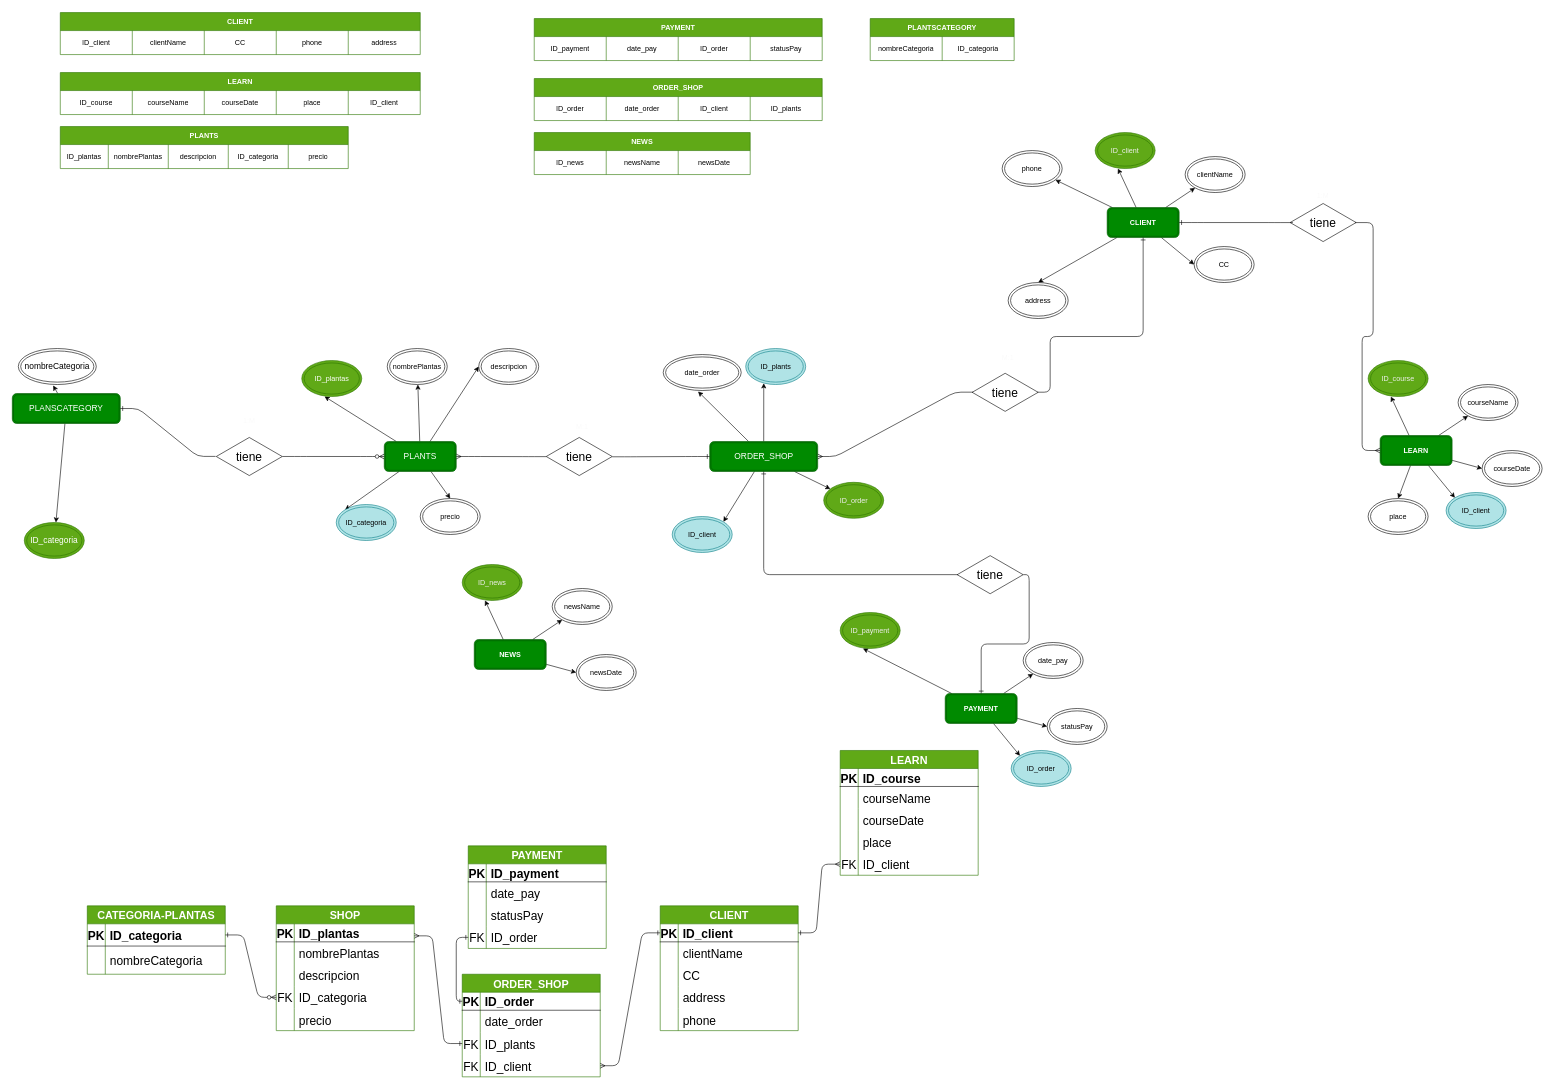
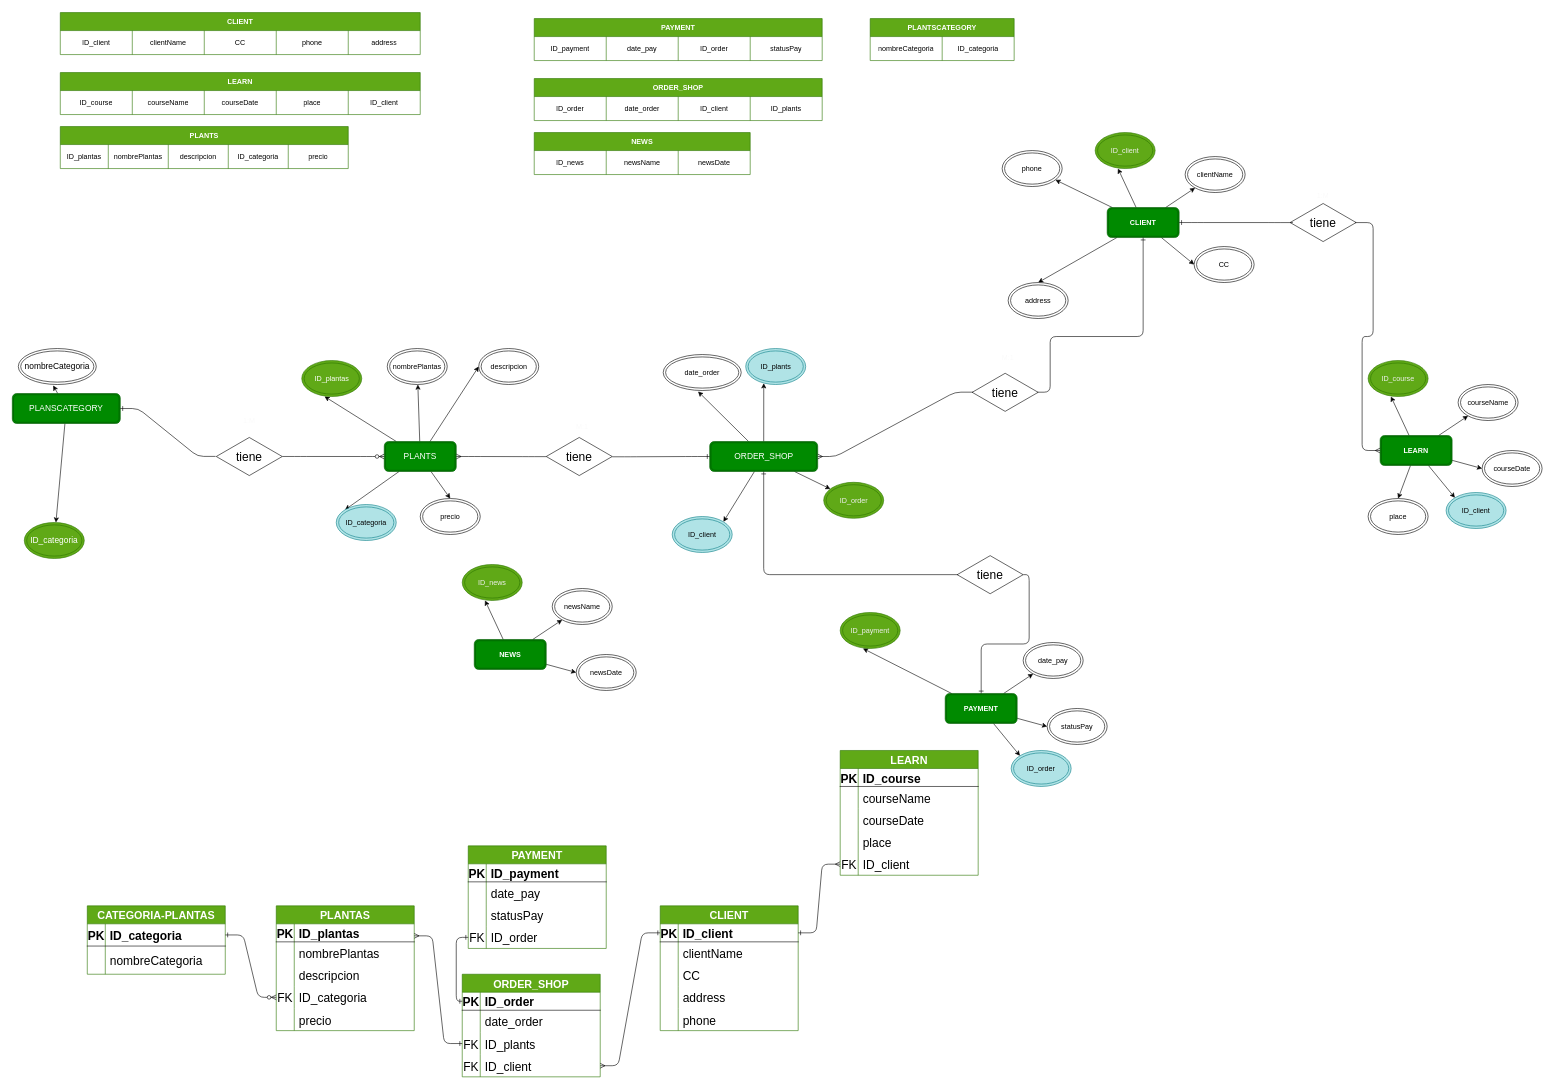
node "SHOP": label "SHOP" -> "PLANTAS"
